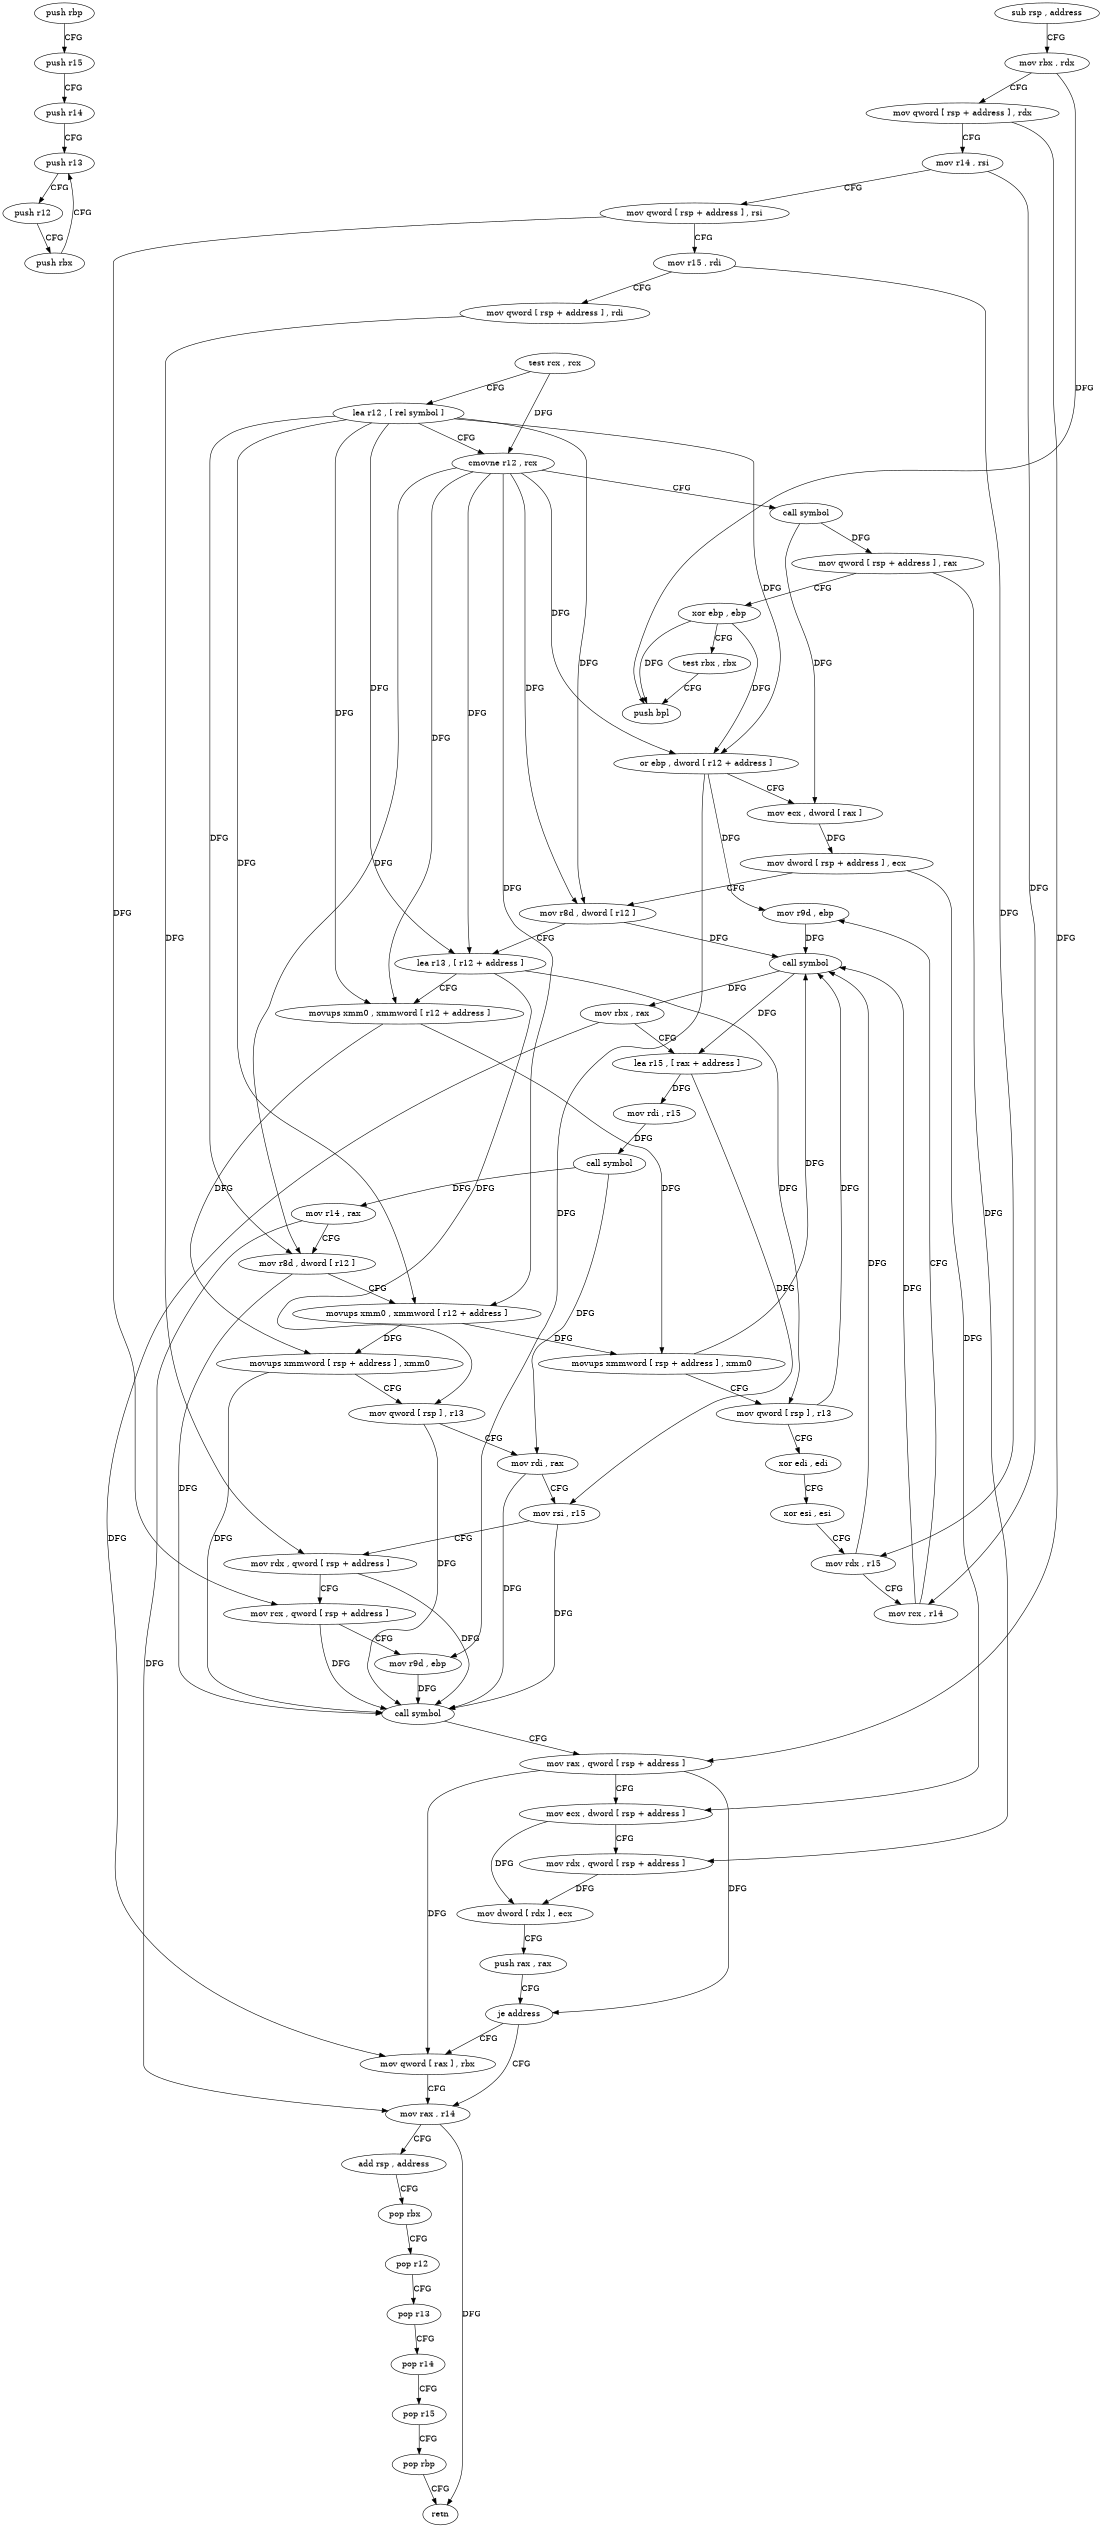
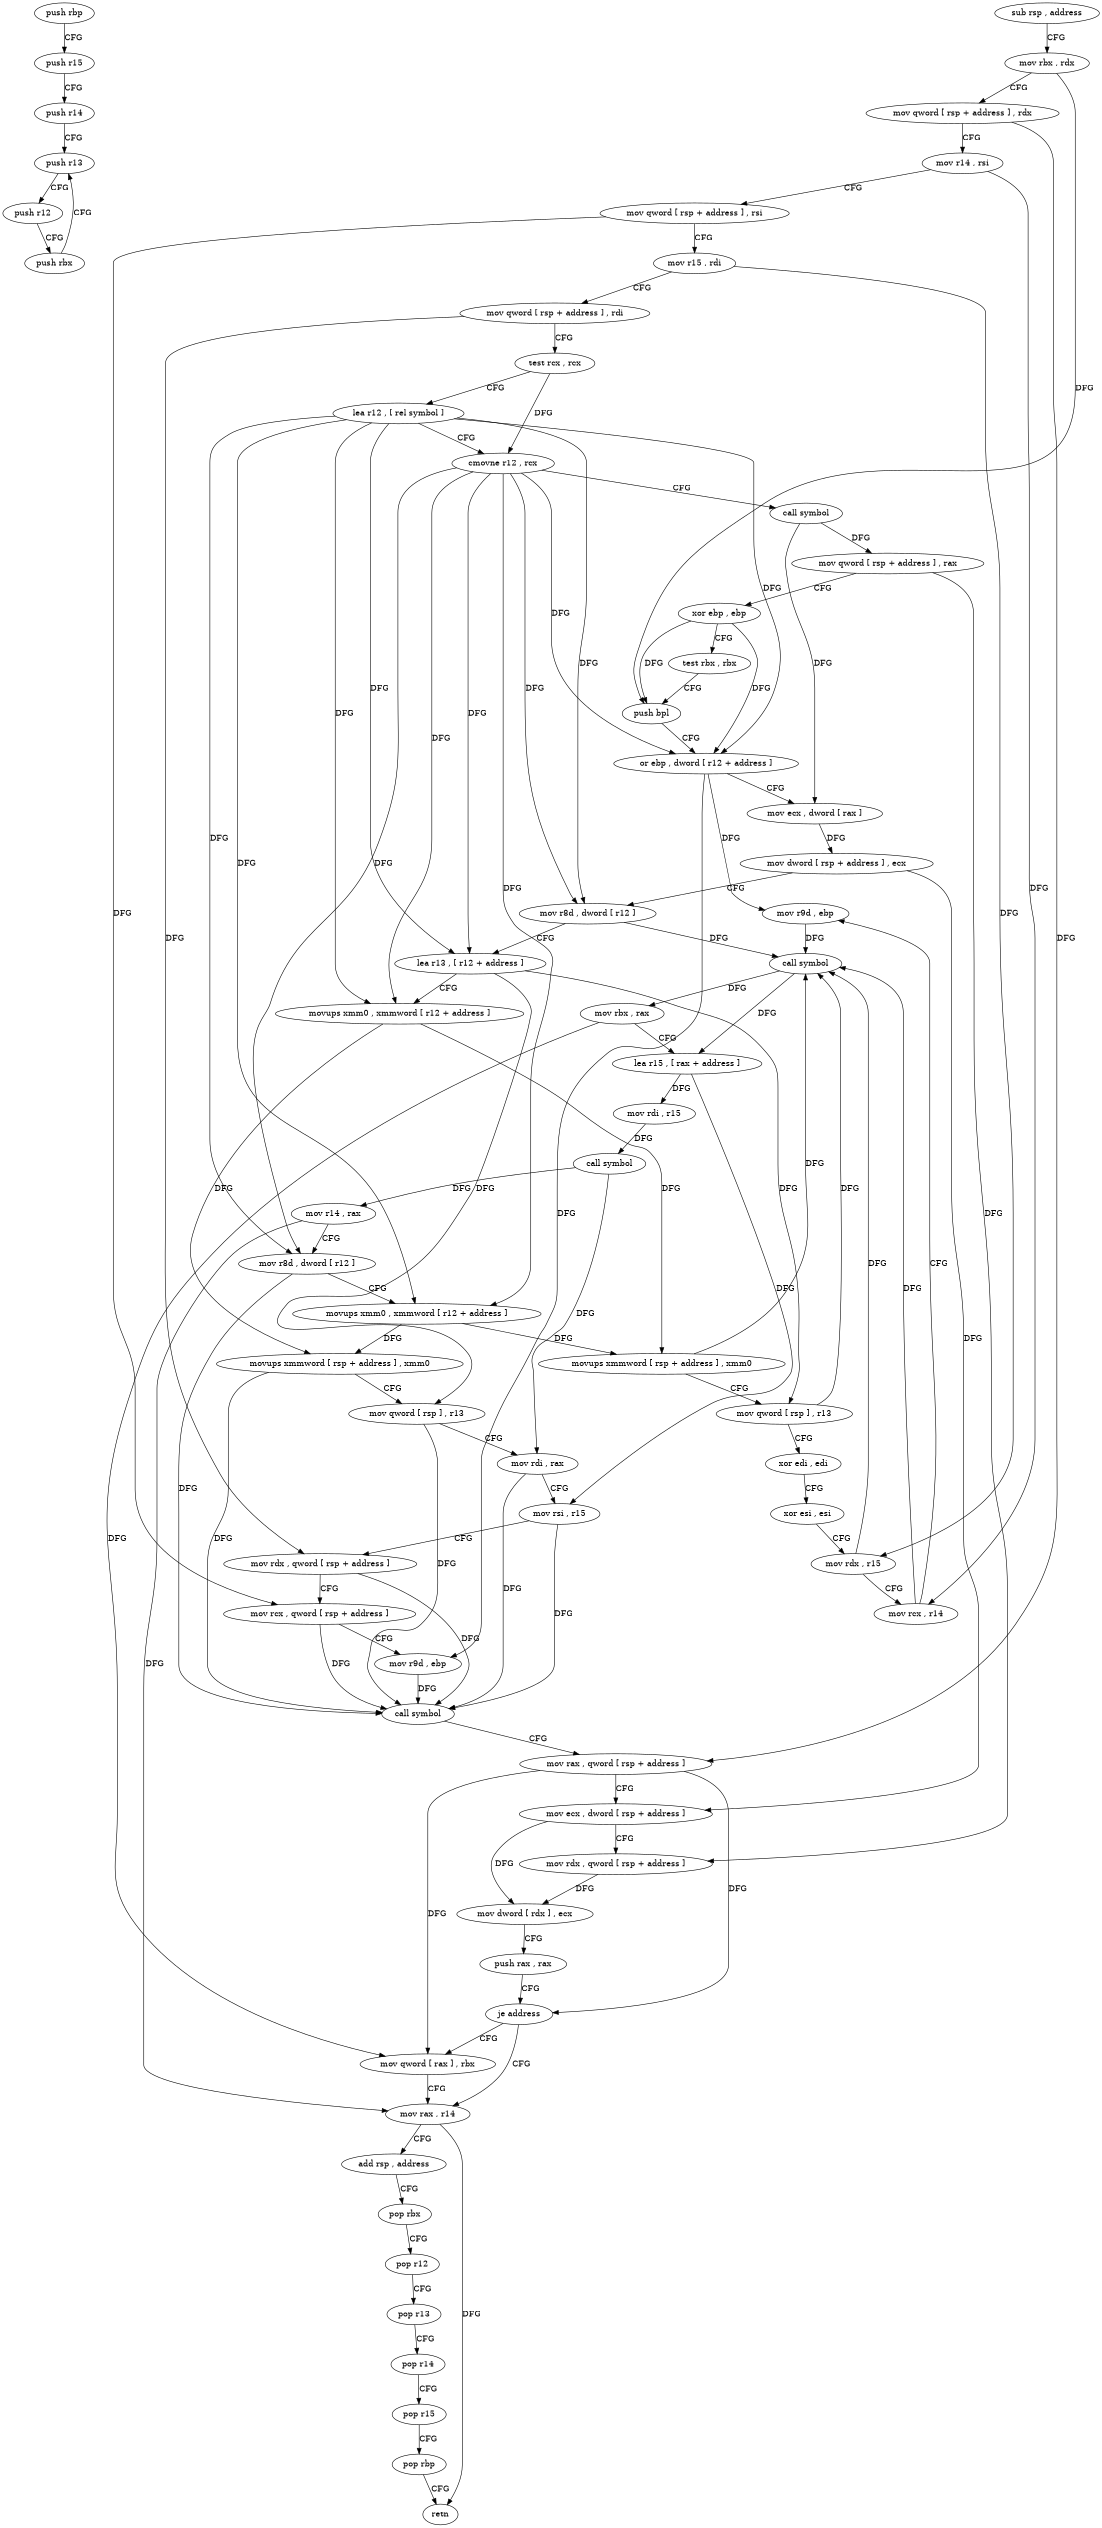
edge "mov qword [ rsp + address ] , rdi" -> "test rcx , rcx": added, label "CFG"
edge "push bpl" -> "or ebp , dword [ r12 + address ]": added, label "CFG"
